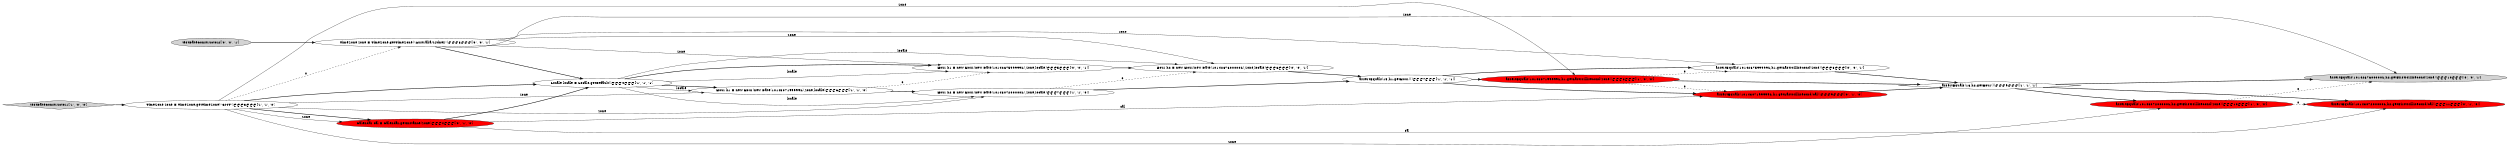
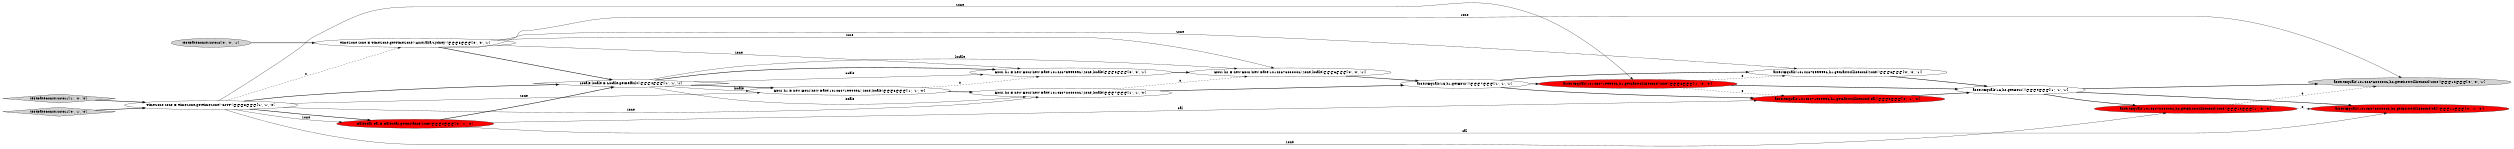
node "Locale locale = Locale.getDefault()@@@4@@@['1', '1', '1']": shape ellipse -> diamond
node "assertEquals(16,h2.getHour())@@@9@@@['1', '1', '1']": shape diamond -> ellipse
node "testDateConstructor1['0', '1', '0']": added
